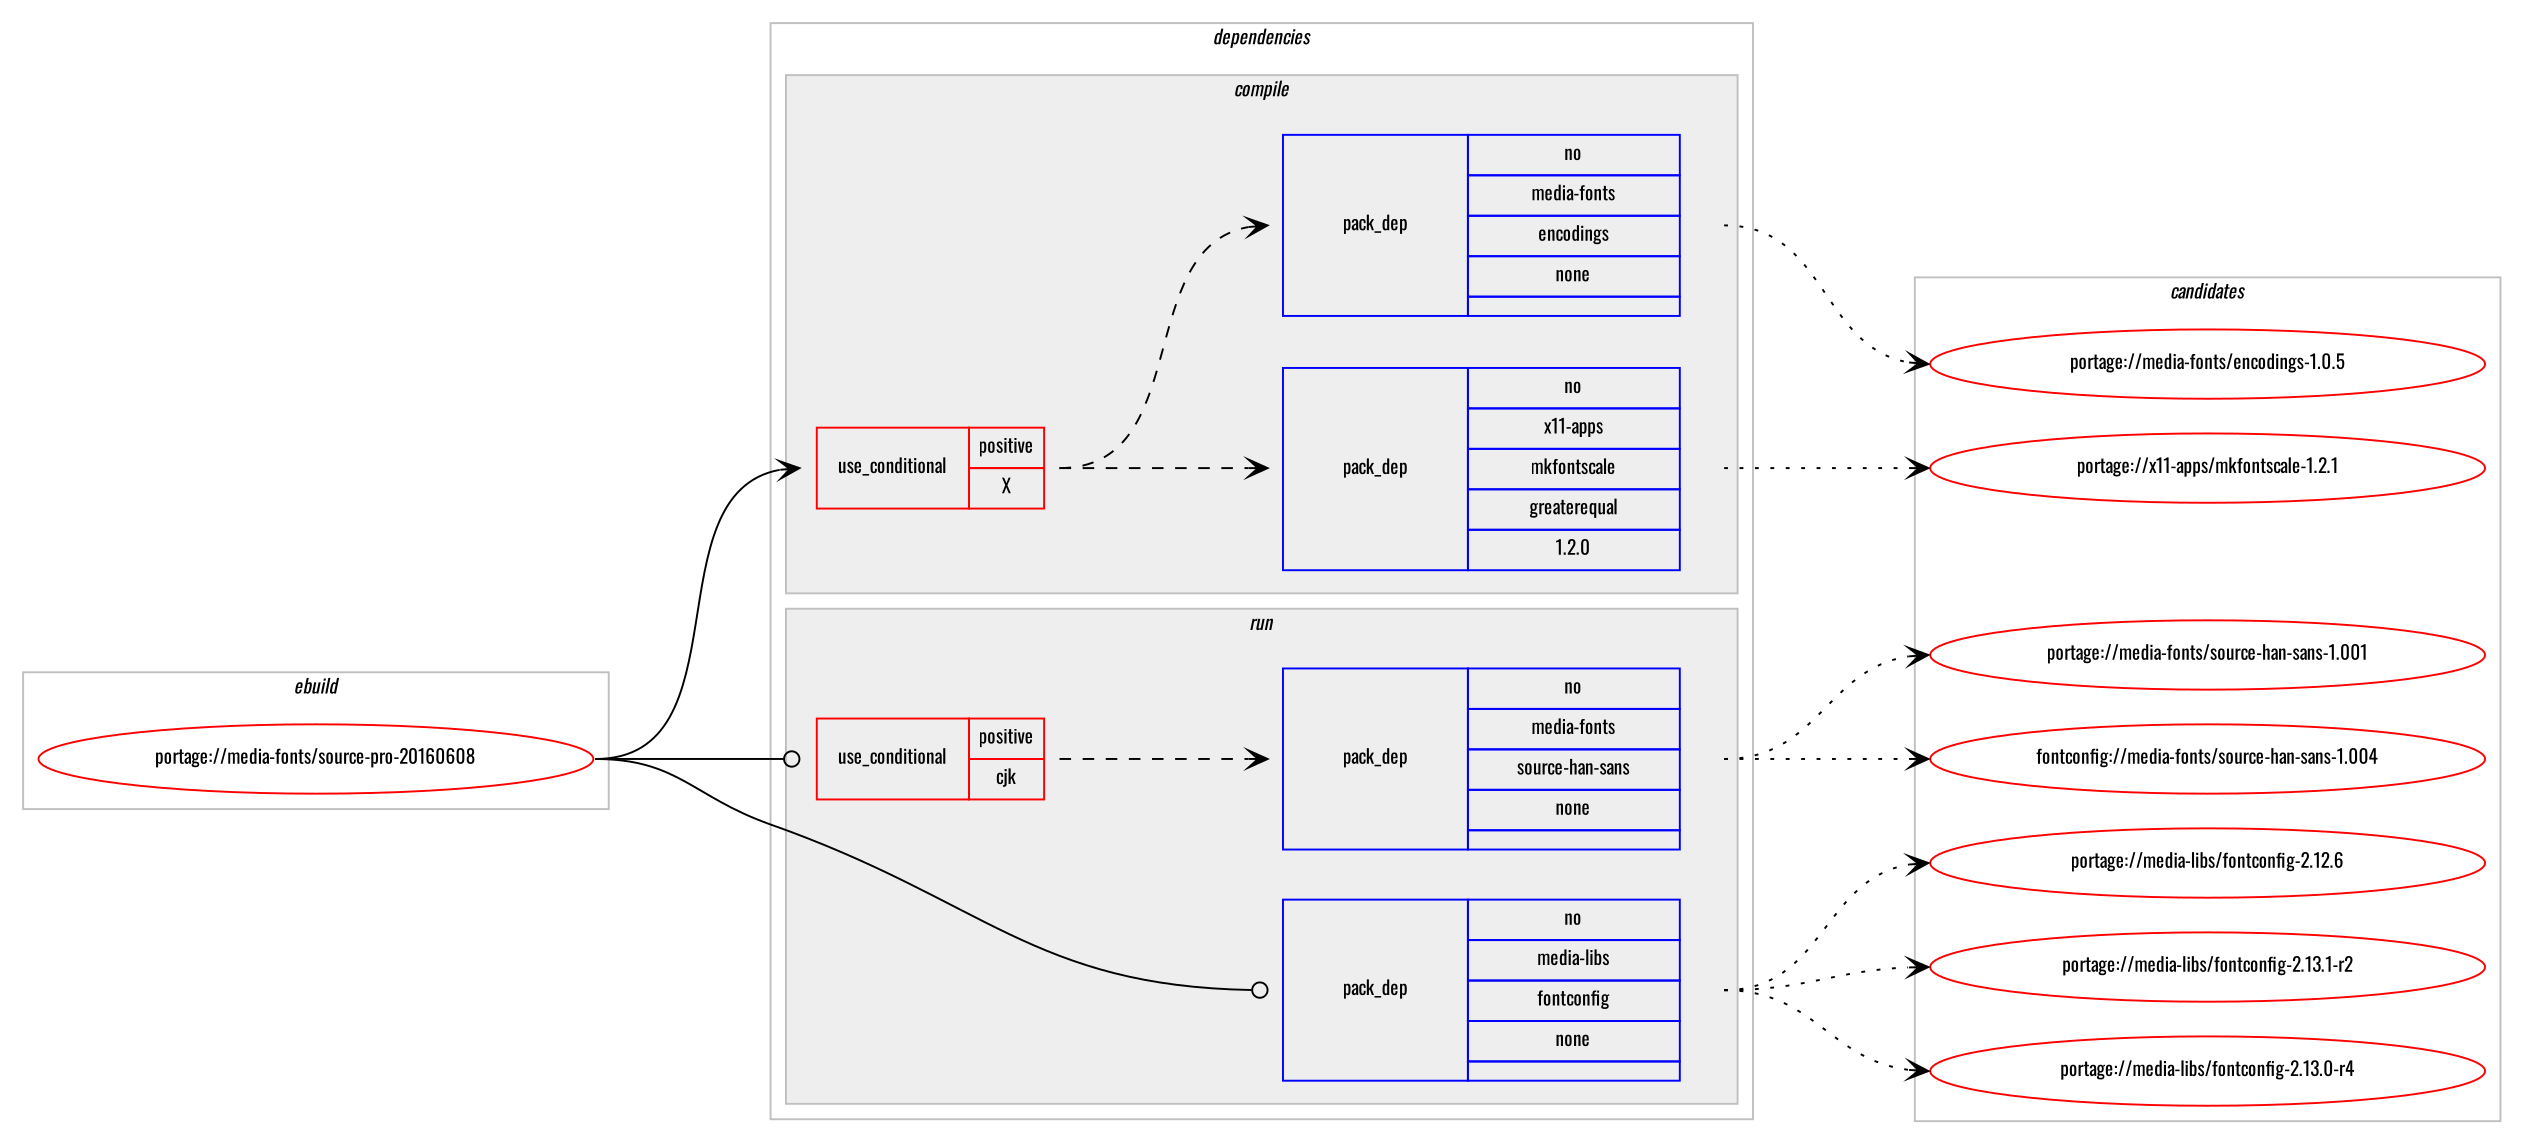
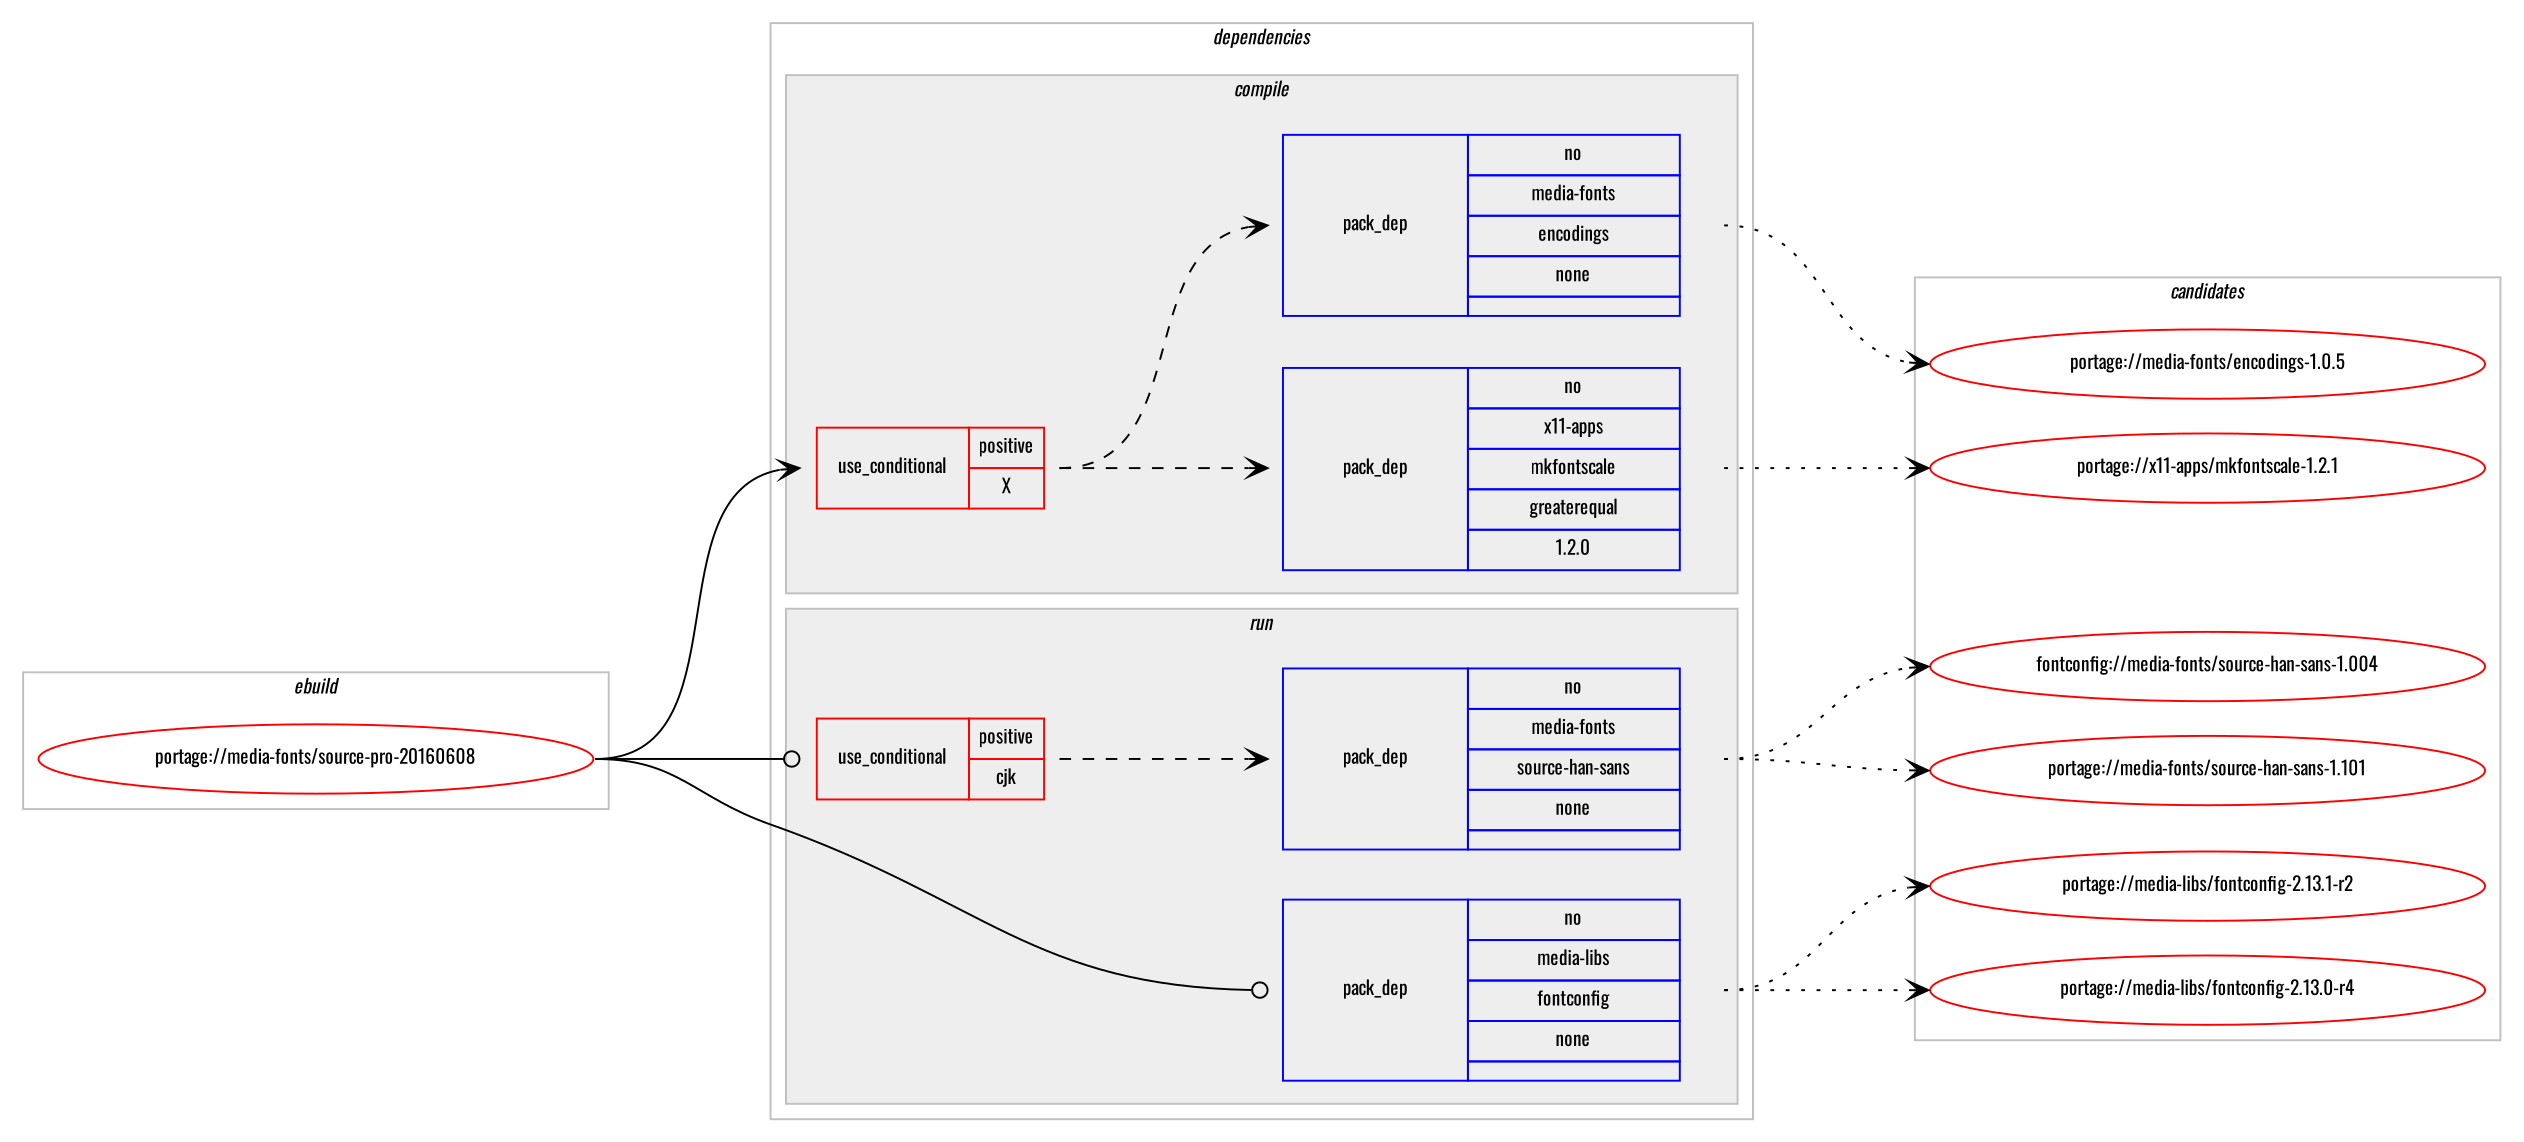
node "portage://media-fonts/source-han-sans-1.001": label "portage://media-fonts/source-han-sans-1.001" -> "portage://media-fonts/source-han-sans-1.101"
node "portage://media-libs/fontconfig-2.12.6": removed
